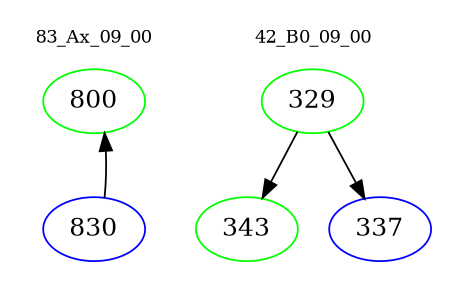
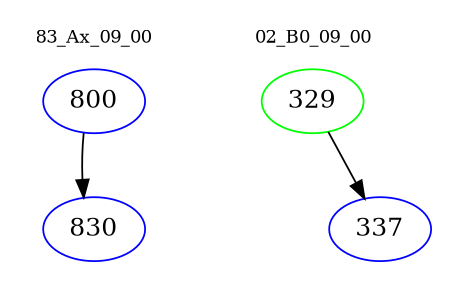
cluster "42_B0_09_00": label "42_B0_09_00" -> "02_B0_09_00"
node "800": color green -> blue
edge "830" -> "800": reversed
node "343": removed
